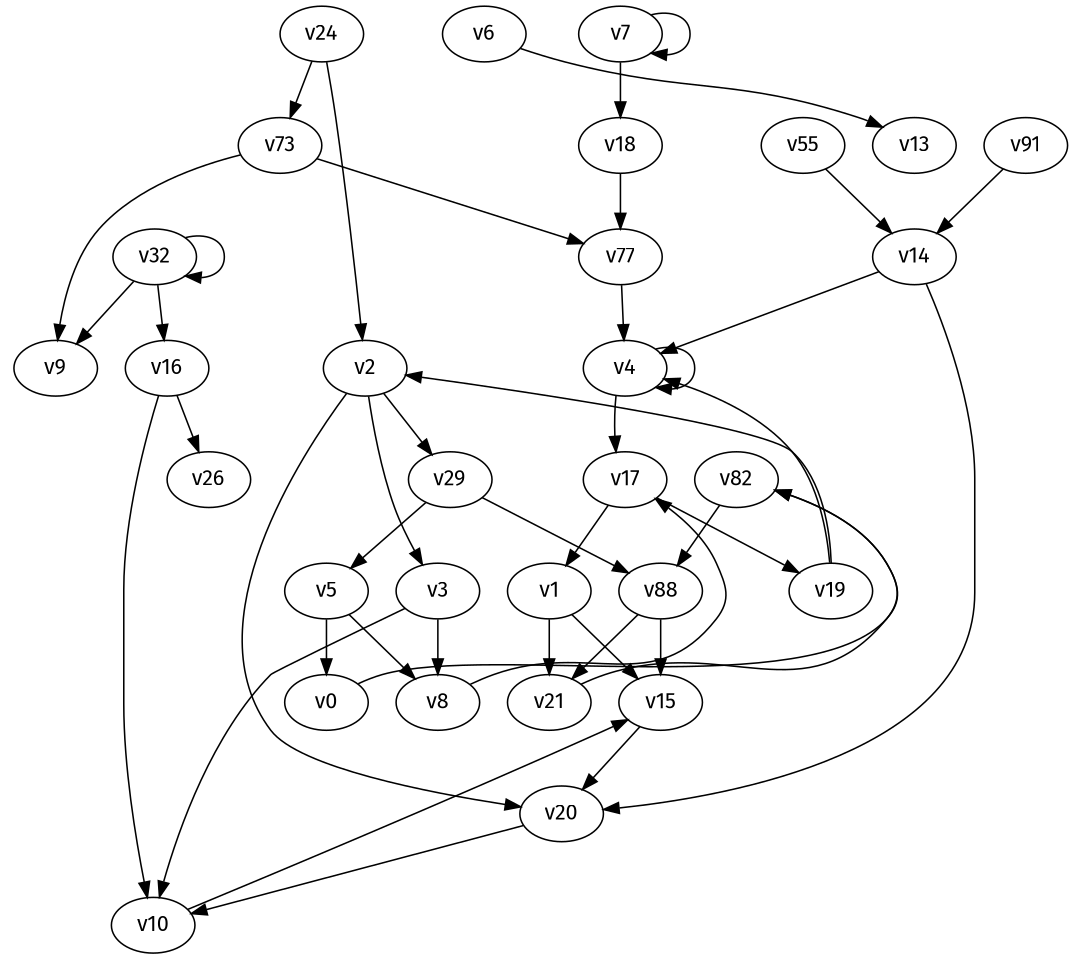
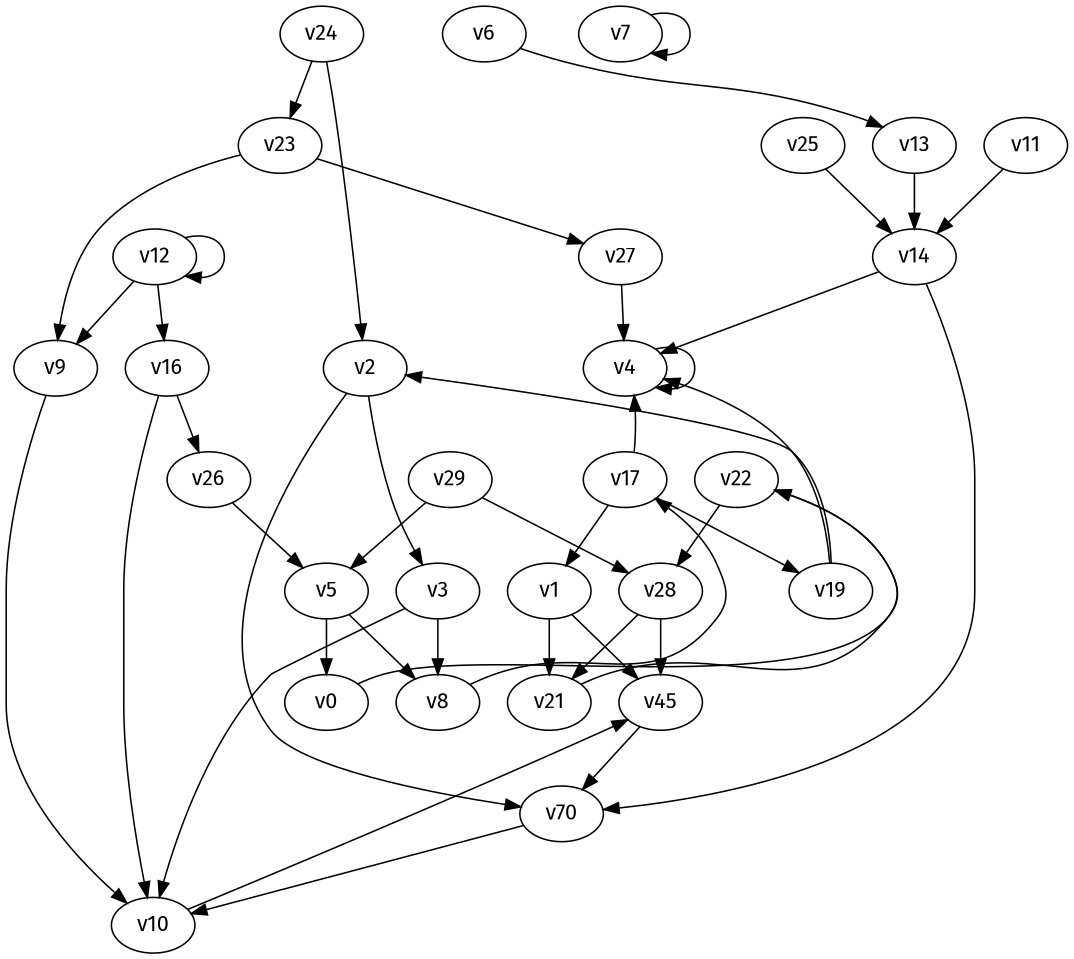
node "v73": label "v73" -> "v23"
node "v18": removed
node "v55": label "v55" -> "v25"
node "v91": label "v91" -> "v11"
edge "v13" -> "v14": added
node "v32": label "v32" -> "v12"
node "v77": label "v77" -> "v27"
edge "v4" -> "v17": reversed
edge "v2" -> "v29": removed
node "v82": label "v82" -> "v22"
edge "v26" -> "v5": added
node "v88": label "v88" -> "v28"
edge "v9" -> "v10": added
node "v15": label "v15" -> "v45"
node "v20": label "v20" -> "v70"
